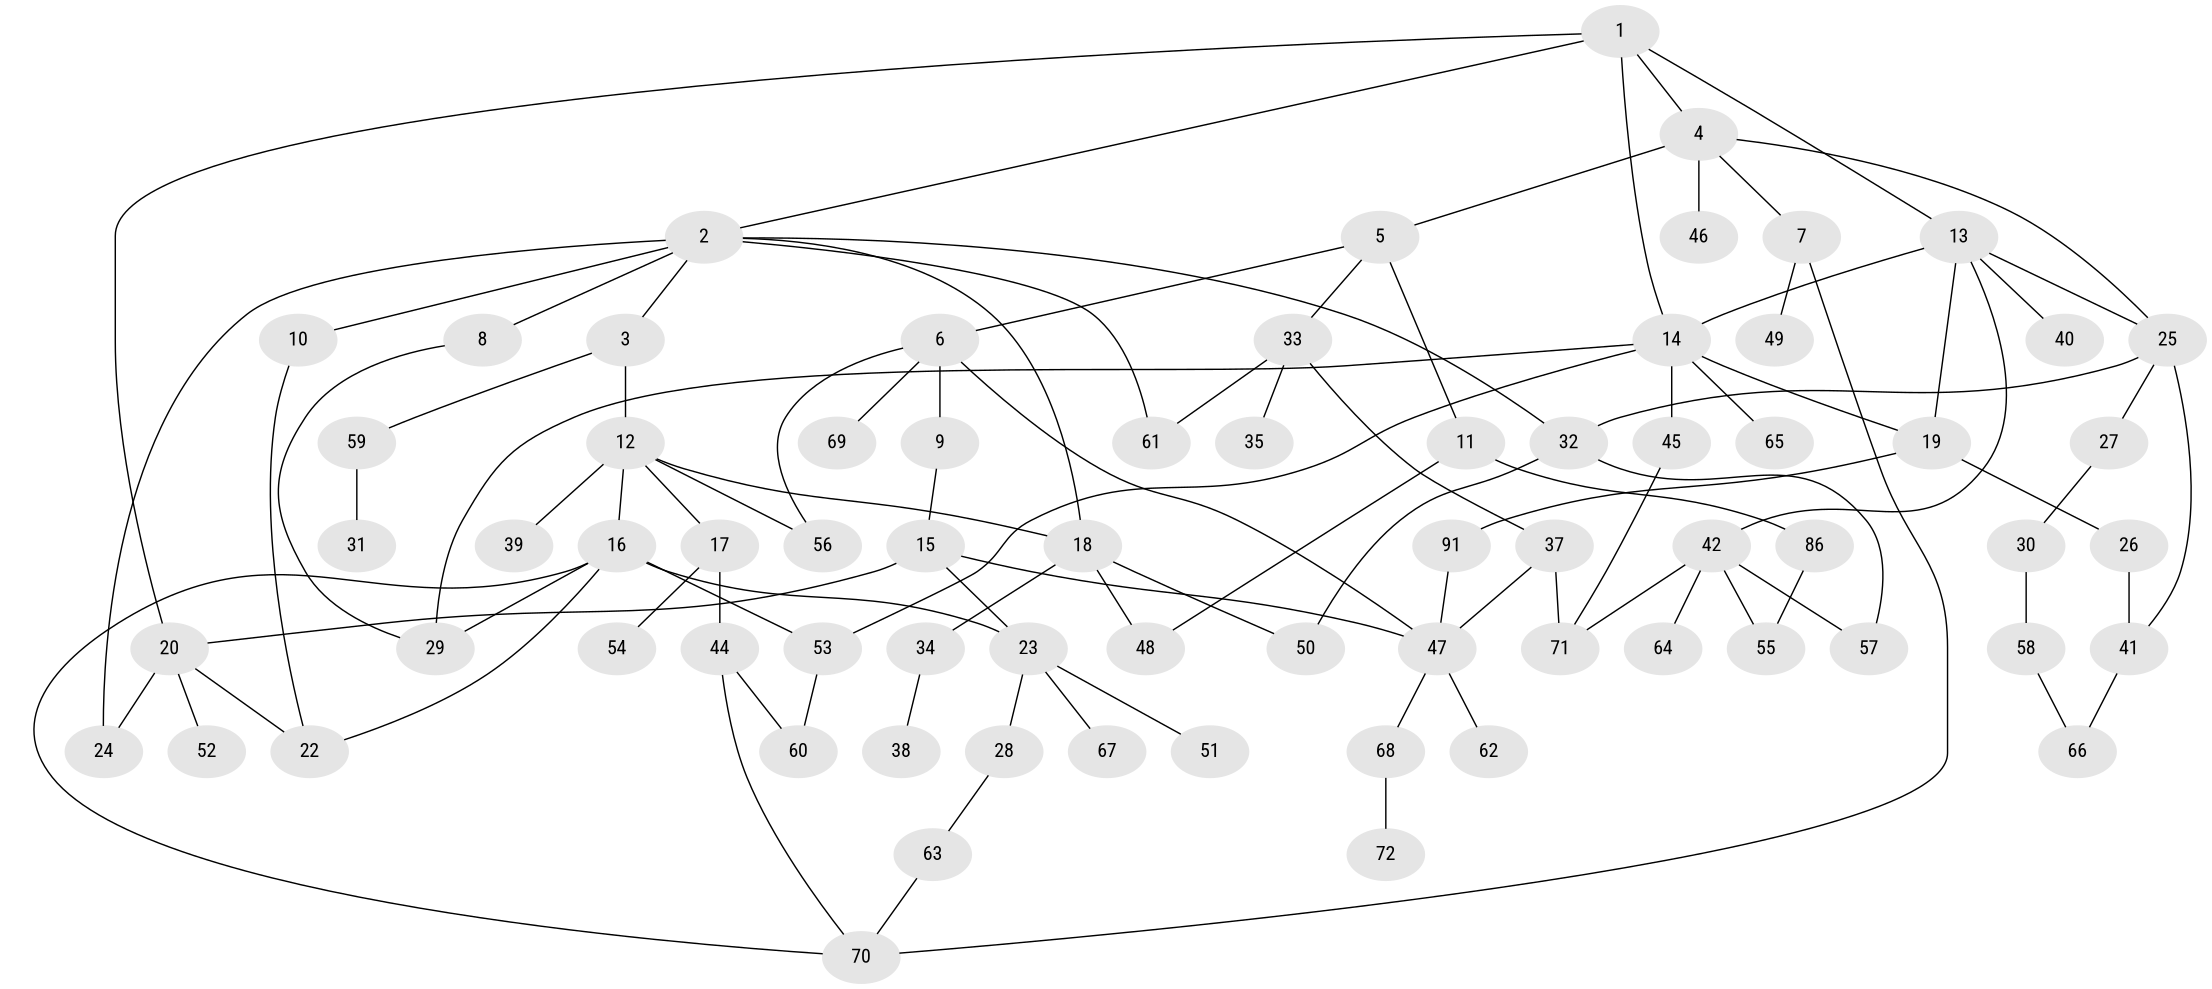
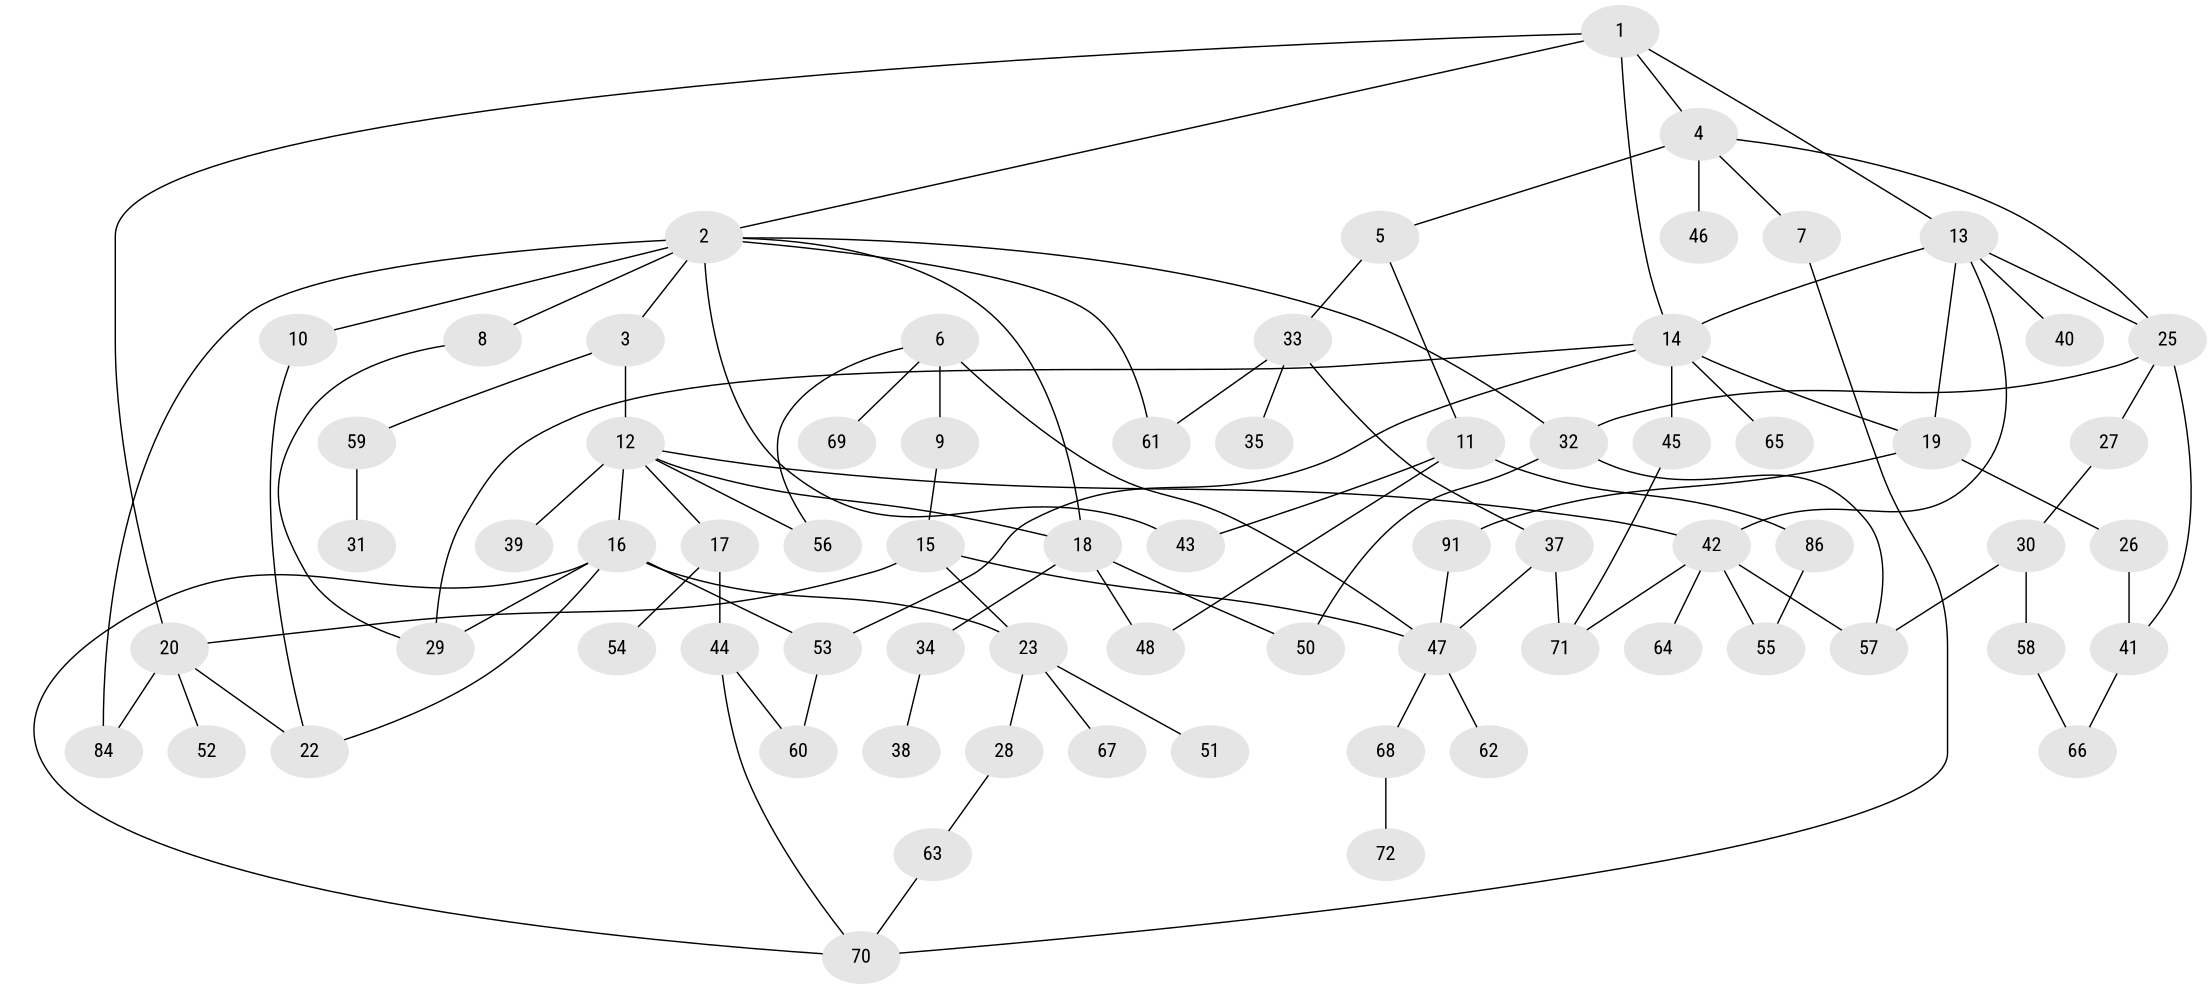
edge "5" -- "6": removed
node "49": removed
edge "12" -- "42": added
node "43": added
edge "30" -- "57": added
node "24": label "24" -> "84"
